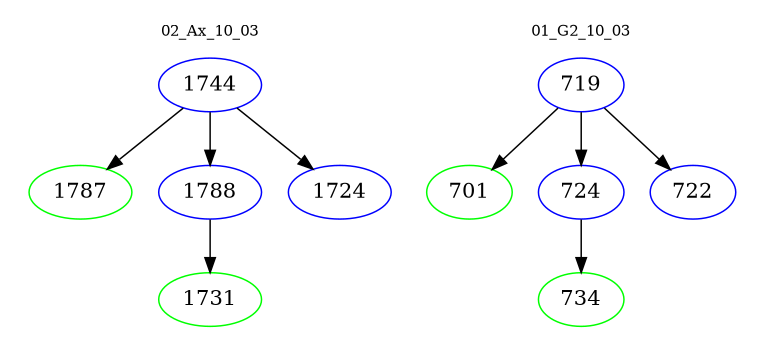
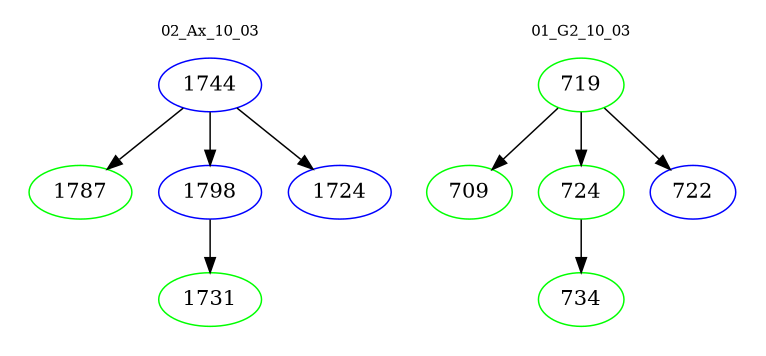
node "719": color blue -> green
node "1788": label "1788" -> "1798"
node "701": label "701" -> "709"
node "724": color blue -> green
